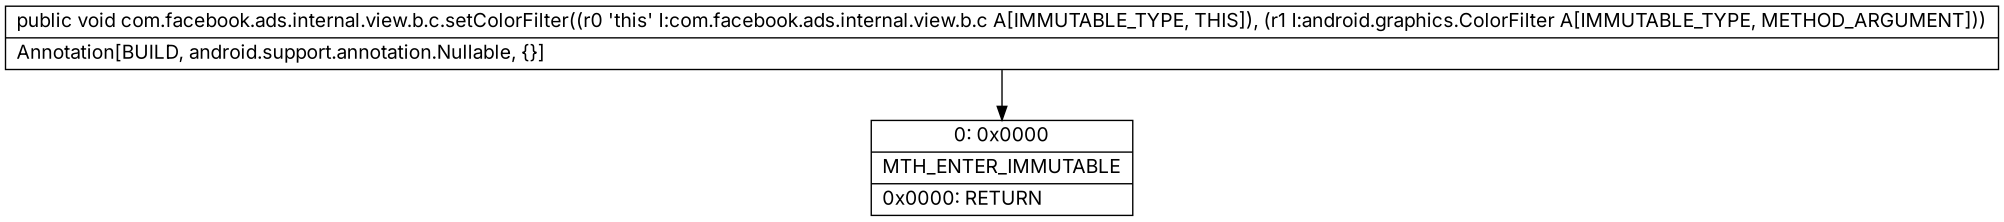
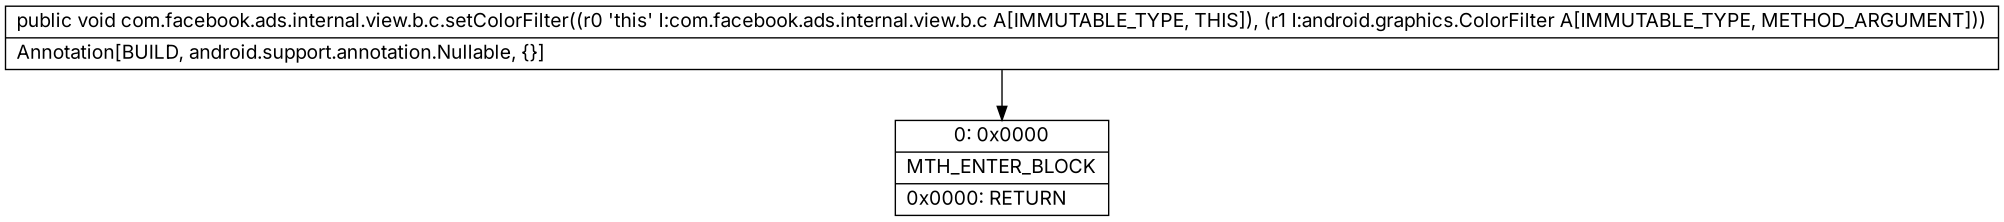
node "0: 0x0000": text "MTH_ENTER_IMMUTABLE" -> "MTH_ENTER_BLOCK"
